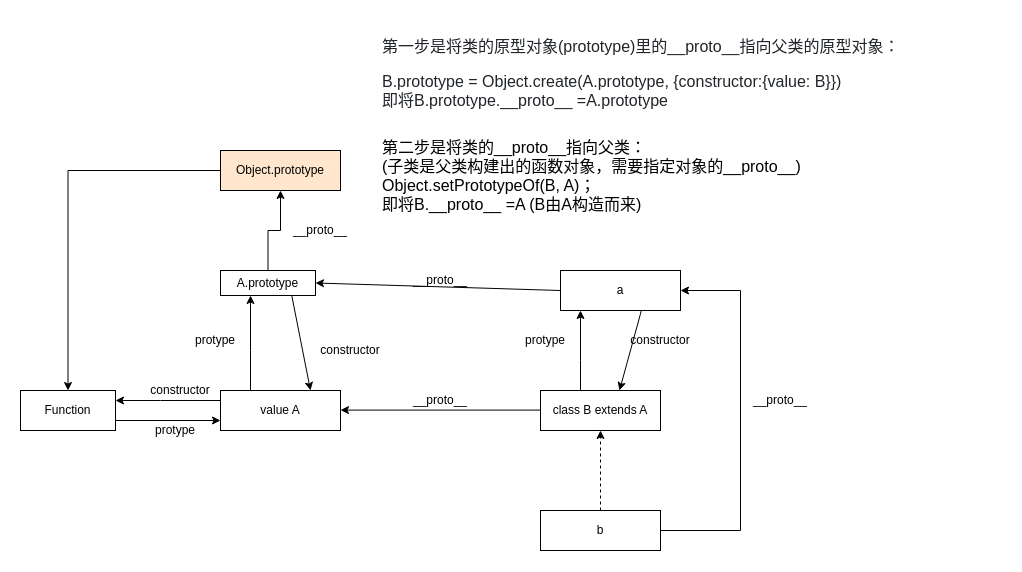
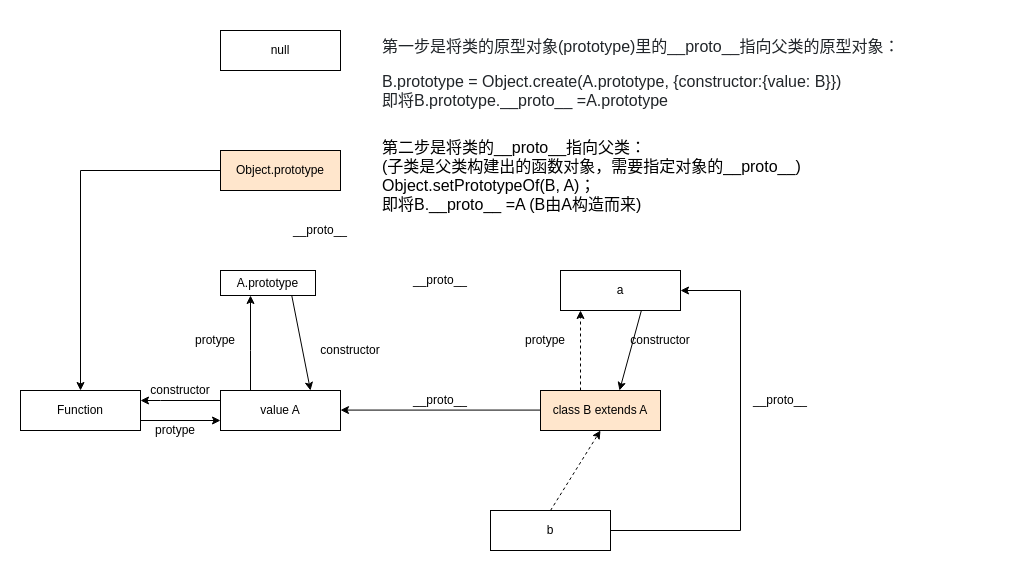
node "null": added
edge "A.prototype" -> "Object.prototype": removed
edge "a" -> "A.prototype": removed
edge "class B extends A" -> "a": style solid -> dashed
node "Function": size 95x40 -> 120x40
node "class B extends A": fillcolor #ffffff -> #ffe6cc
node "b": moved (601, 531) -> (551, 531)
